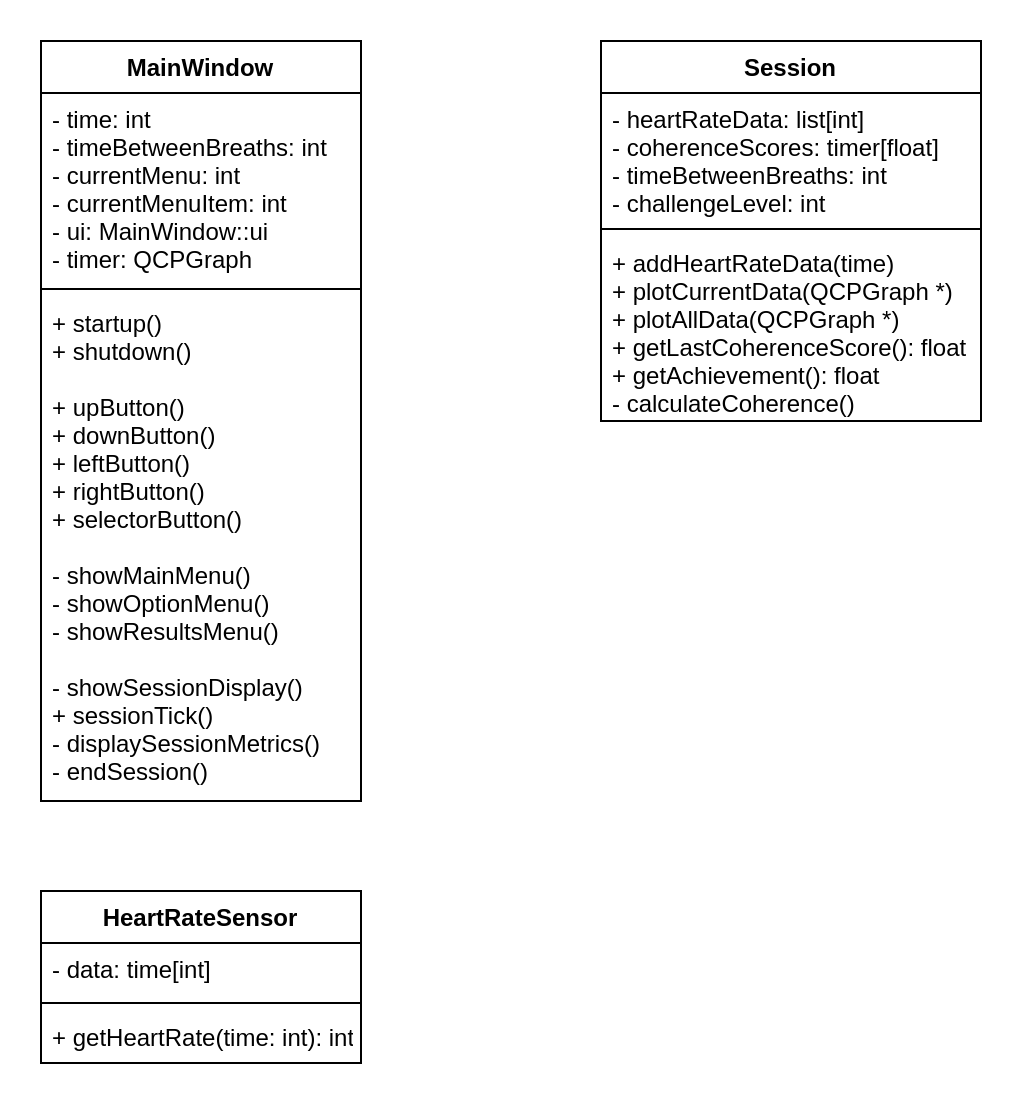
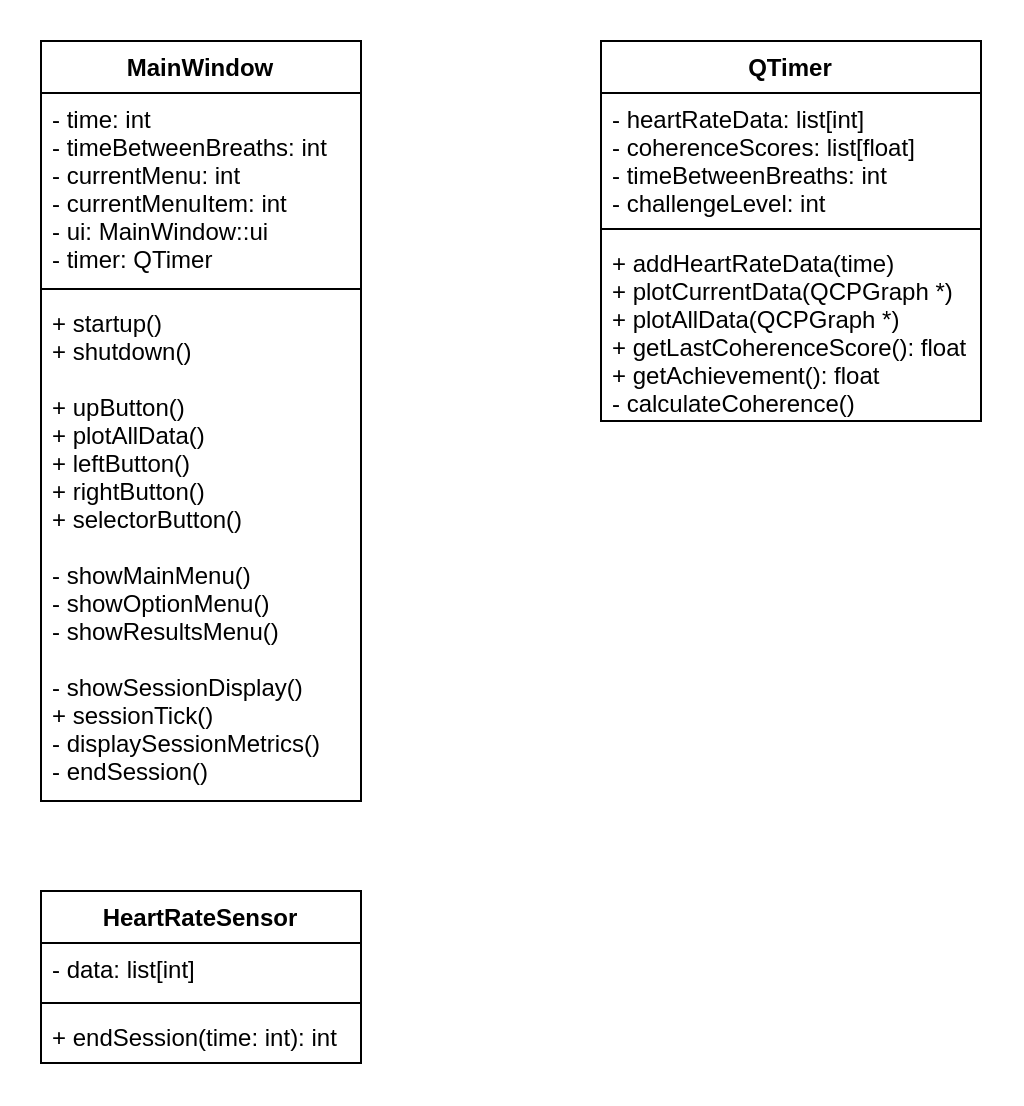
node "Session": label "Session" -> "QTimer"
node "- time: int - timeBetweenBreaths: int - currentMenu: int - currentMenuItem: int - ui: MainWindow::ui - timer: QCPGraph": label "- time: int - timeBetweenBreaths: int - currentMenu: int - currentMenuItem: int - ui: MainWindow::ui - timer: QCPGraph" -> "- time: int - timeBetweenBreaths: int - currentMenu: int - currentMenuItem: int - ui: MainWindow::ui - timer: QTimer"
node "- heartRateData: list[int] - coherenceScores: timer[float] - timeBetweenBreaths: int - challengeLevel: int": label "- heartRateData: list[int] - coherenceScores: timer[float] - timeBetweenBreaths: int - challengeLevel: int" -> "- heartRateData: list[int] - coherenceScores: list[float] - timeBetweenBreaths: int - challengeLevel: int"
node "+ startup() + shutdown() + upButton() + downButton() + leftButton() + rightButton() + selectorButton() - showMainMenu() - showOptionMenu() - showResultsMenu() - showSessionDisplay() + sessionTick() - displaySessionMetrics() - endSession()": label "+ startup() + shutdown() + upButton() + downButton() + leftButton() + rightButton() + selectorButton() - showMainMenu() - showOptionMenu() - showResultsMenu() - showSessionDisplay() + sessionTick() - displaySessionMetrics() - endSession()" -> "+ startup() + shutdown() + upButton() + plotAllData() + leftButton() + rightButton() + selectorButton() - showMainMenu() - showOptionMenu() - showResultsMenu() - showSessionDisplay() + sessionTick() - displaySessionMetrics() - endSession()"
node "- data: time[int]": label "- data: time[int]" -> "- data: list[int]"
node "+ getHeartRate(time: int): int": label "+ getHeartRate(time: int): int" -> "+ endSession(time: int): int"
